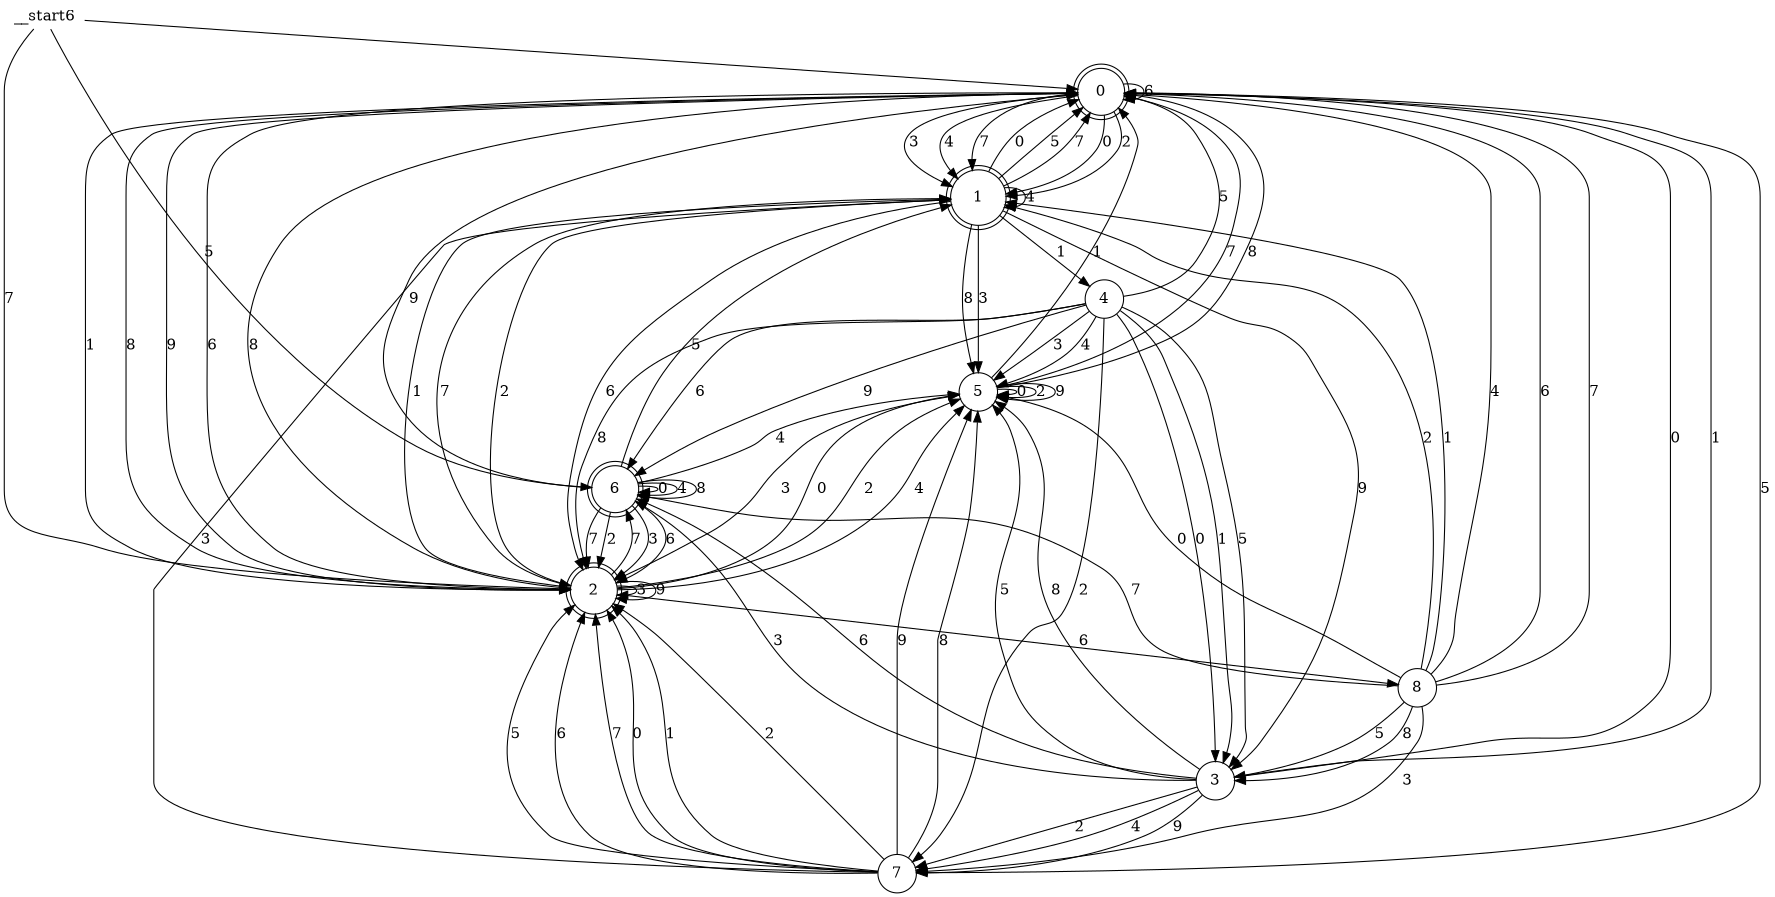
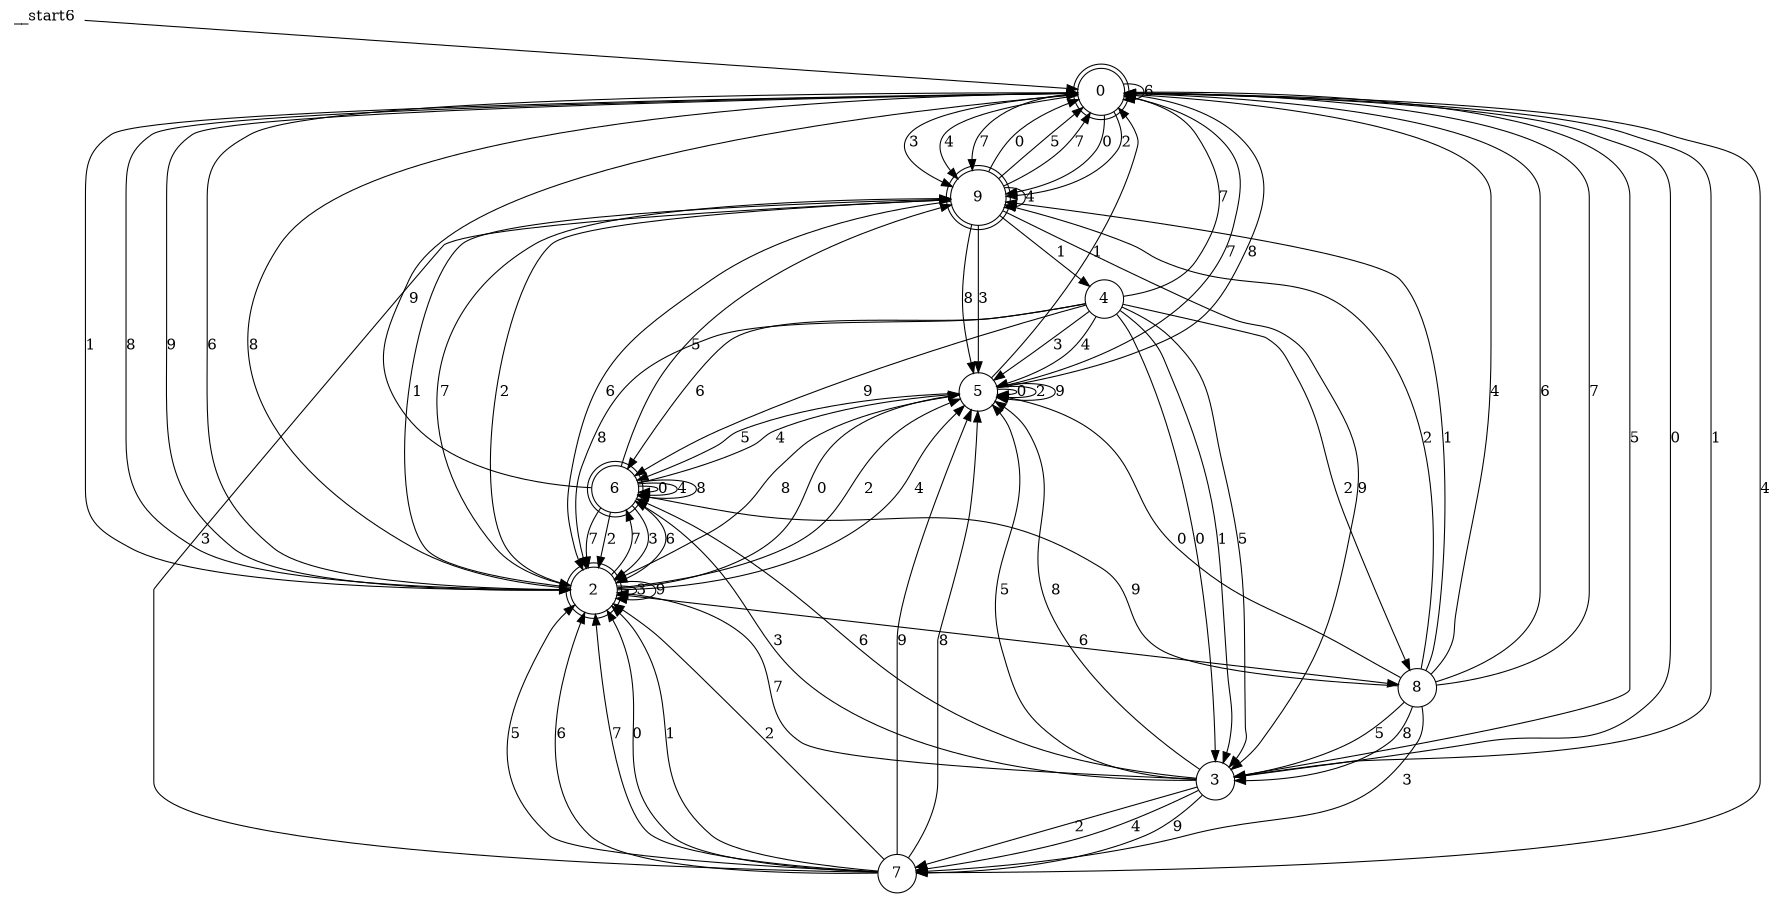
node "1": label "1" -> "9"
edge "4" -> "0": label "5" -> "7"
edge "__start6" -> "6": now "5" -> "6"
edge "0" -> "3": added, label "5"
edge "5" -> "2": label "3" -> "8"
edge "7" -> "0": label "5" -> "4"
edge "__start6" -> "2": now "3" -> "2"
edge "8" -> "6": label "7" -> "9"
edge "4" -> "7": now "4" -> "8"
